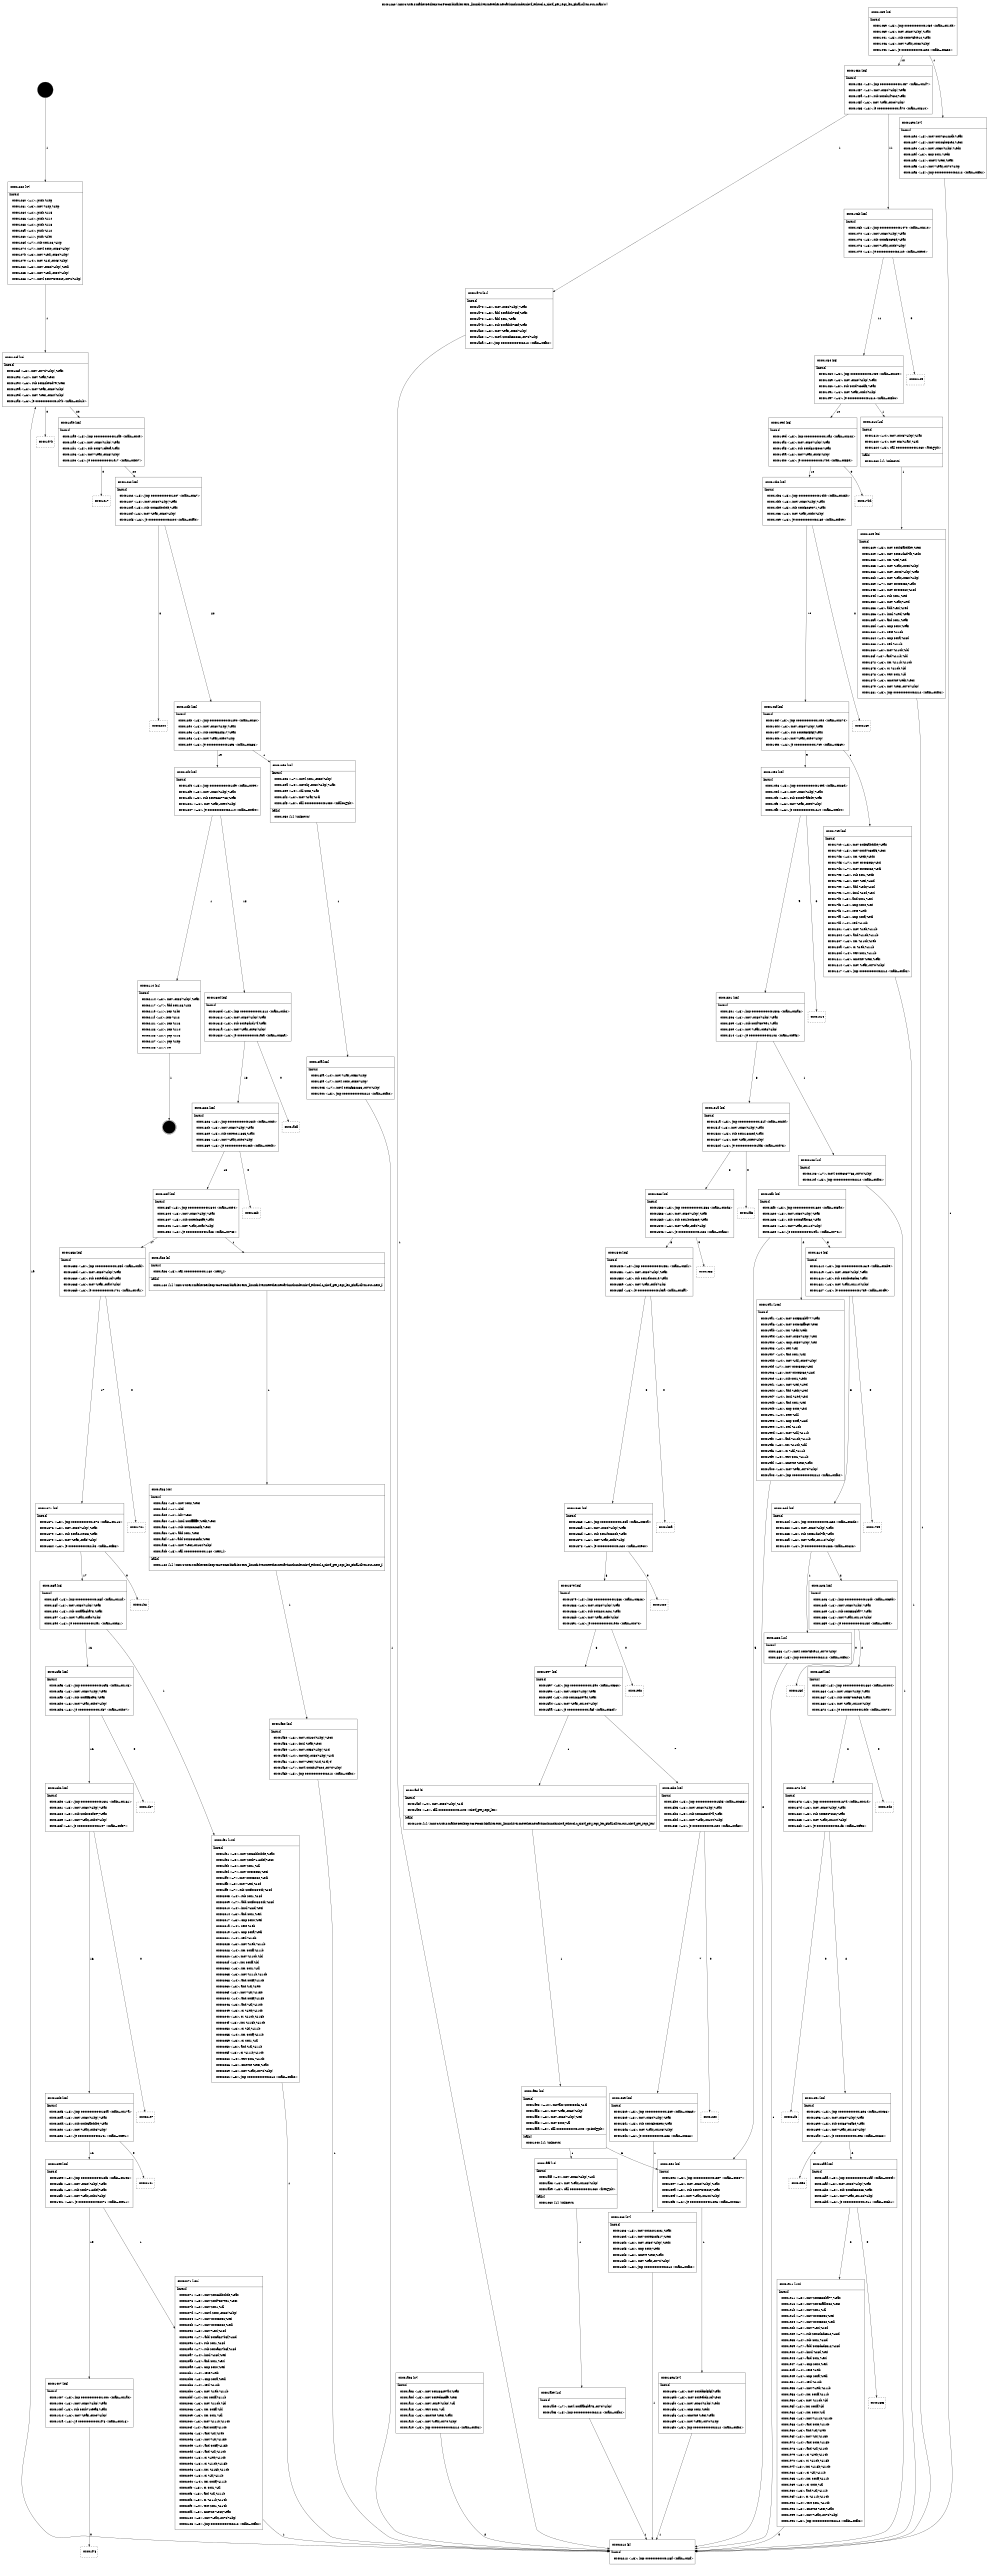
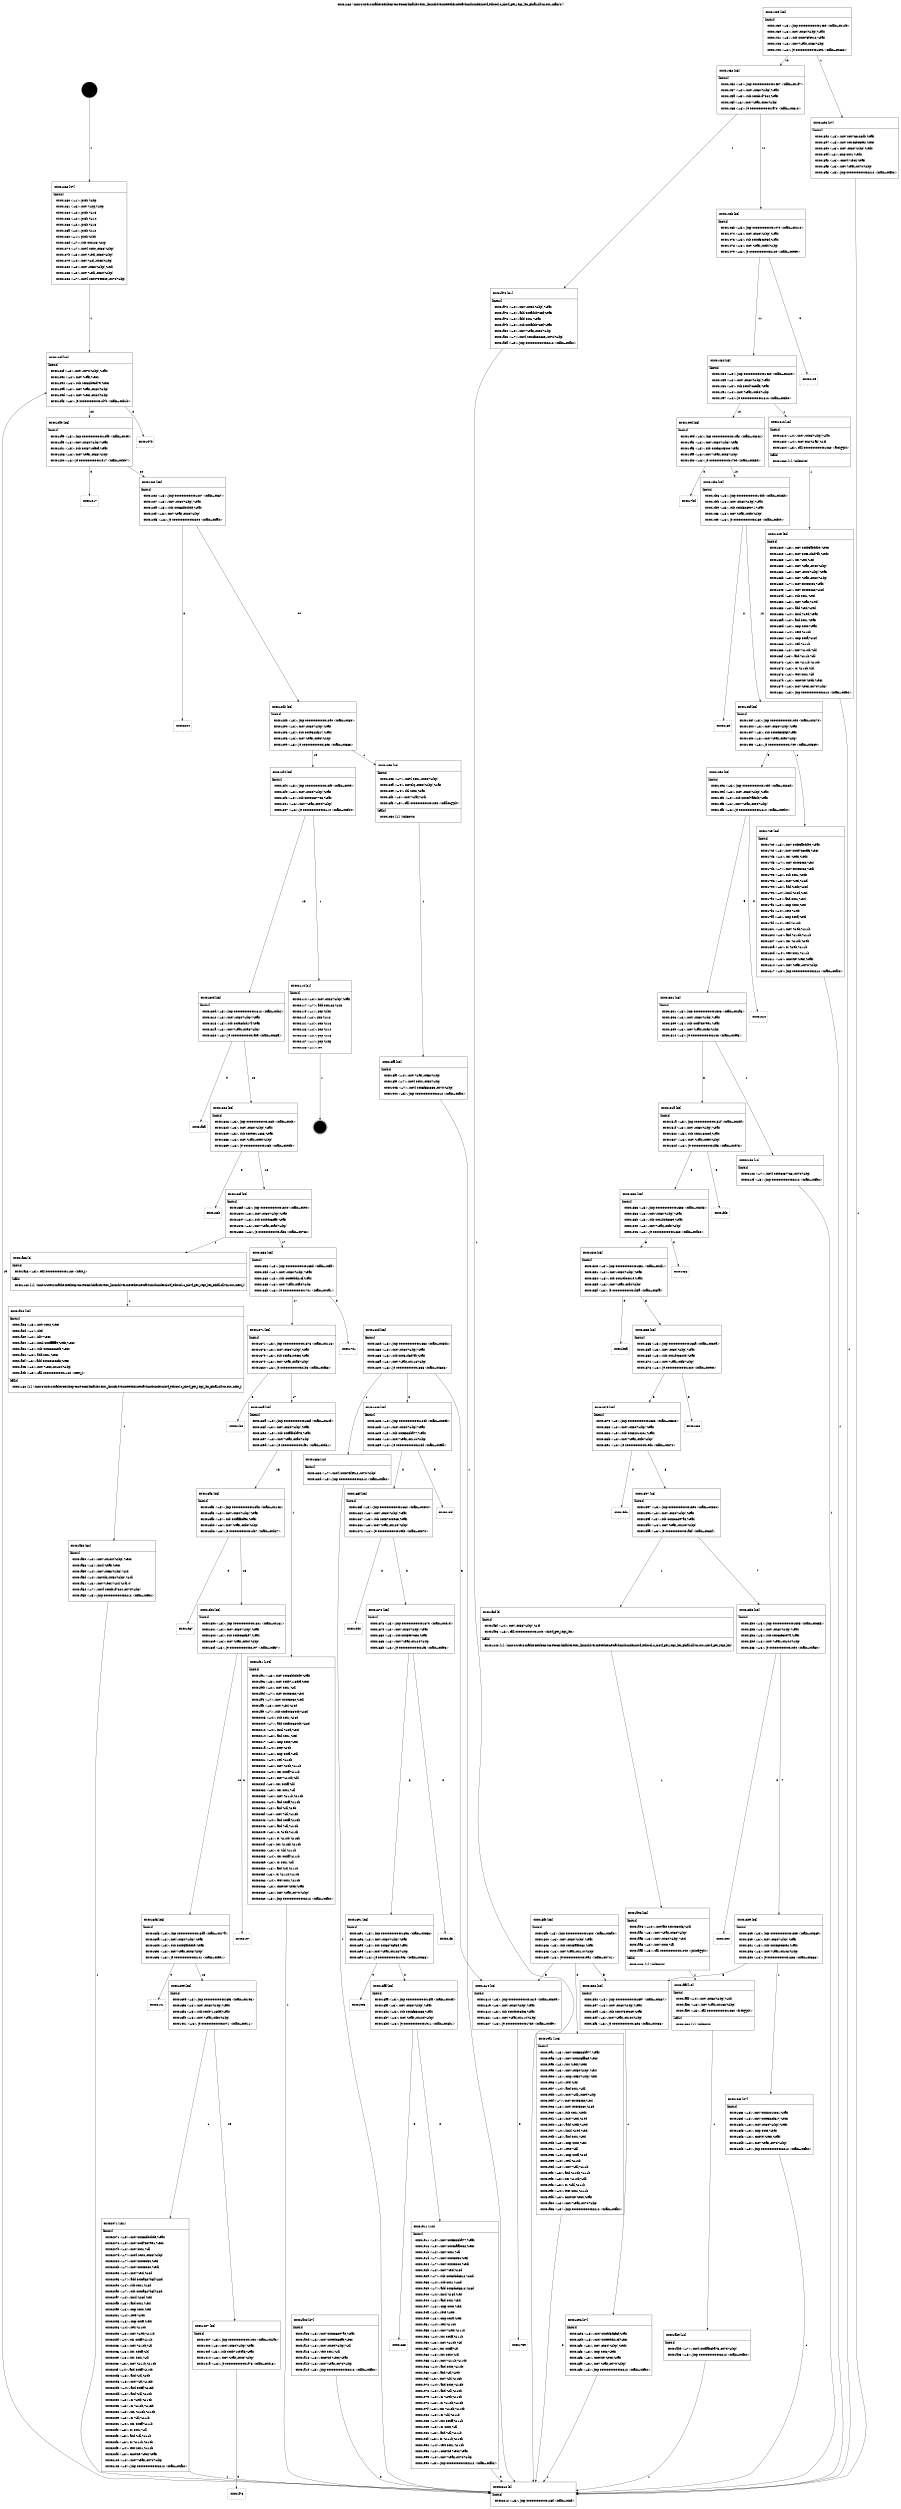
edge "0x401614 [25]" -> "0x40162d [25]": reversed
edge "0x401a98 [23]" -> "0x4015e2 [25]": now "0x4015c9 [25]" -> "0x4015e2 [25]"
